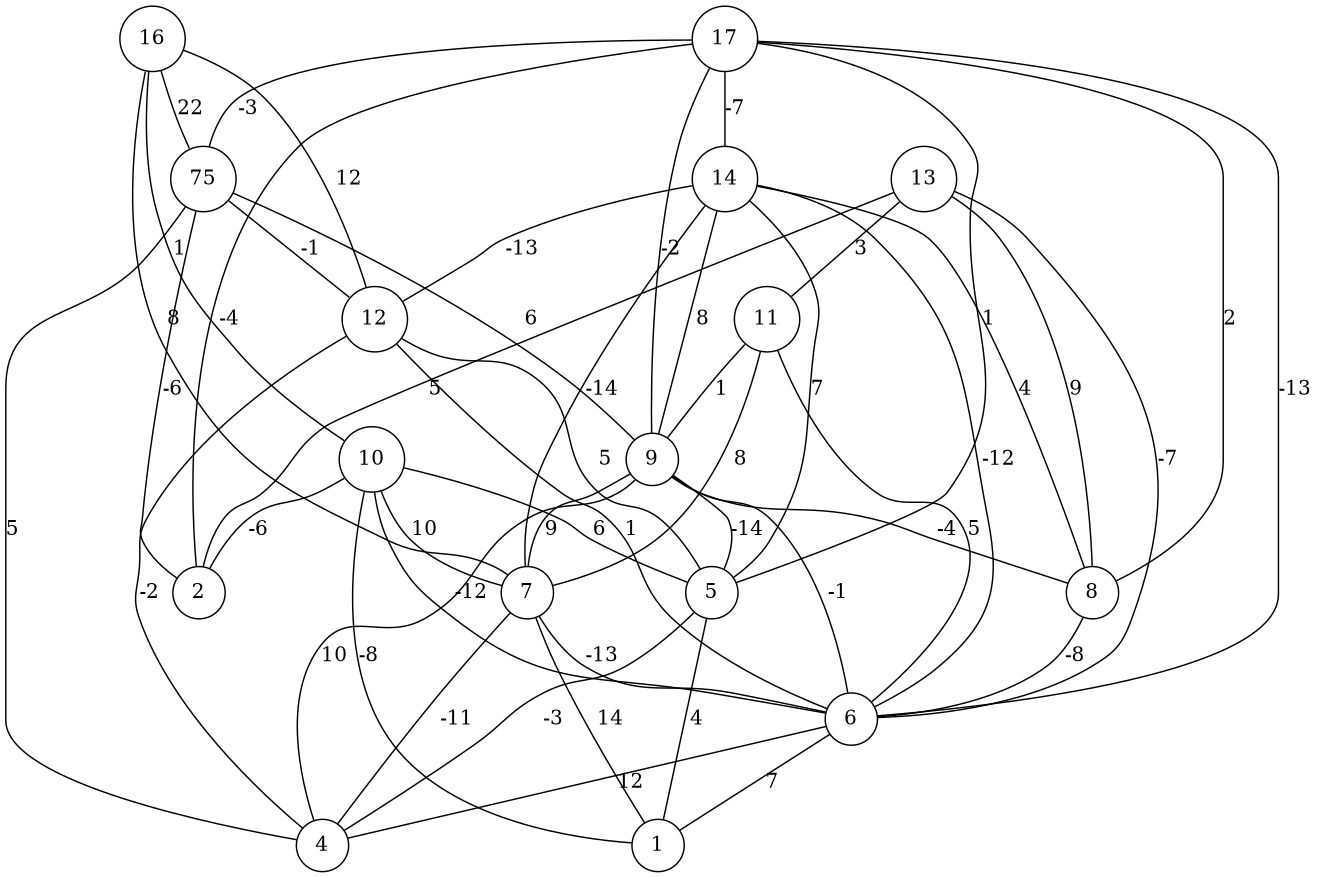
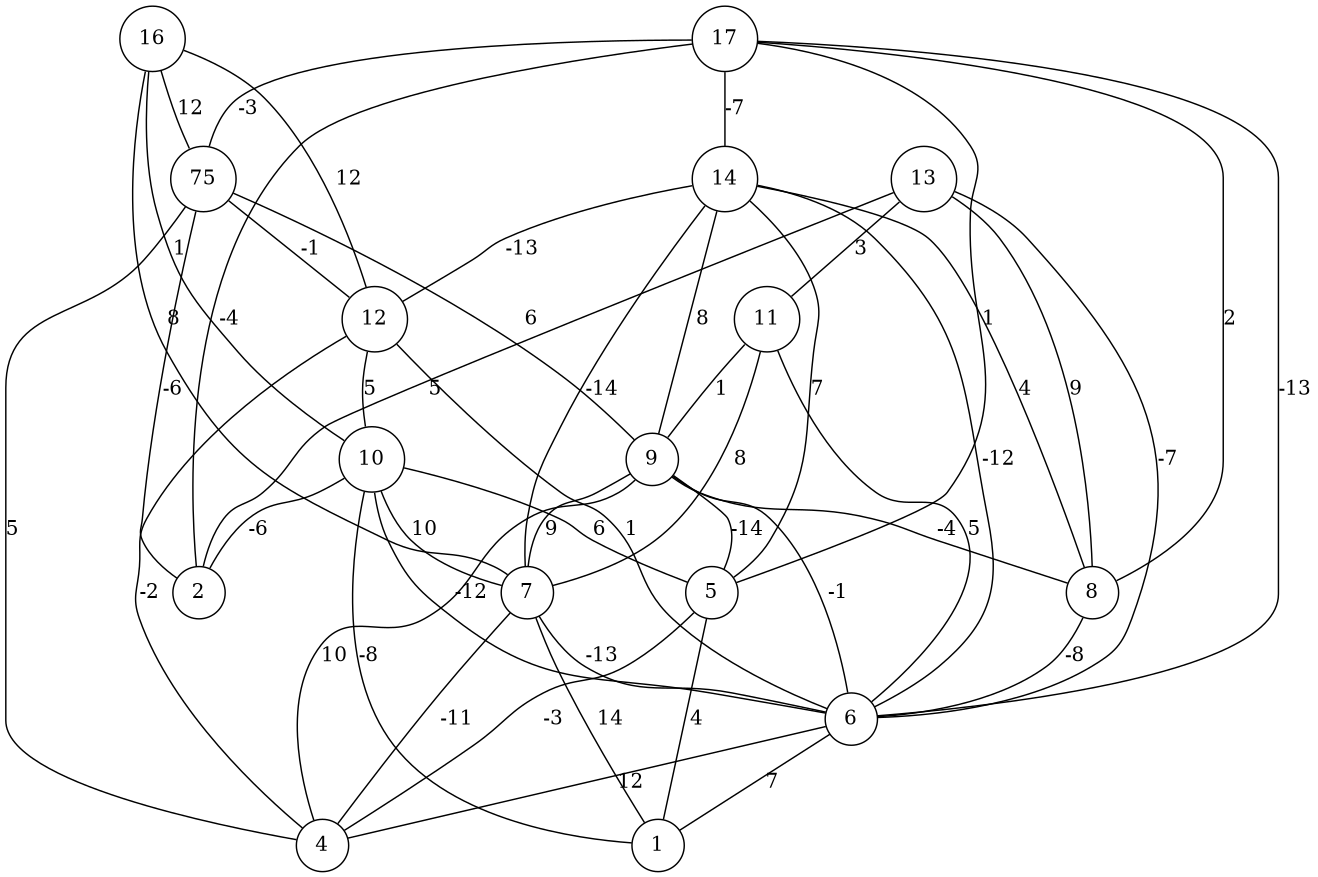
edge "16" -- "75": label "22" -> "12"
edge "17" -- "9": removed, label "-2"
edge "12" -- "5": now "12" -- "10"
